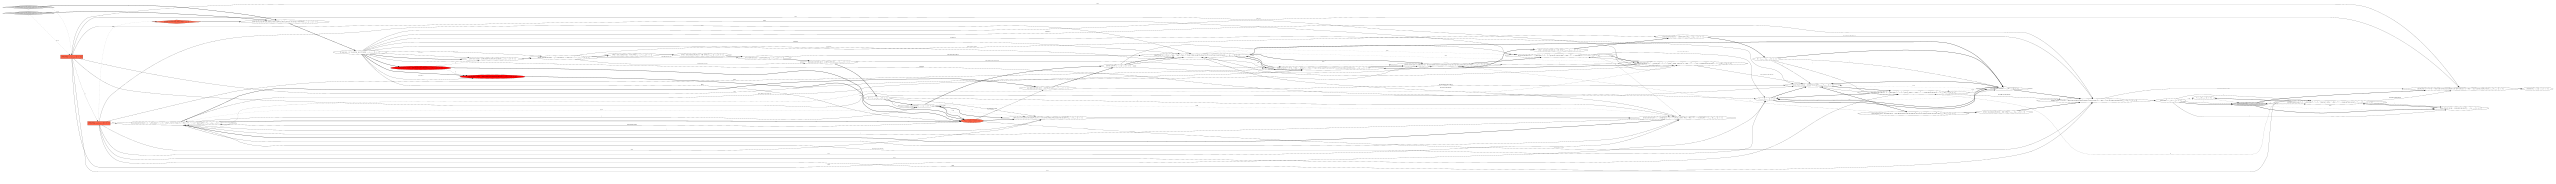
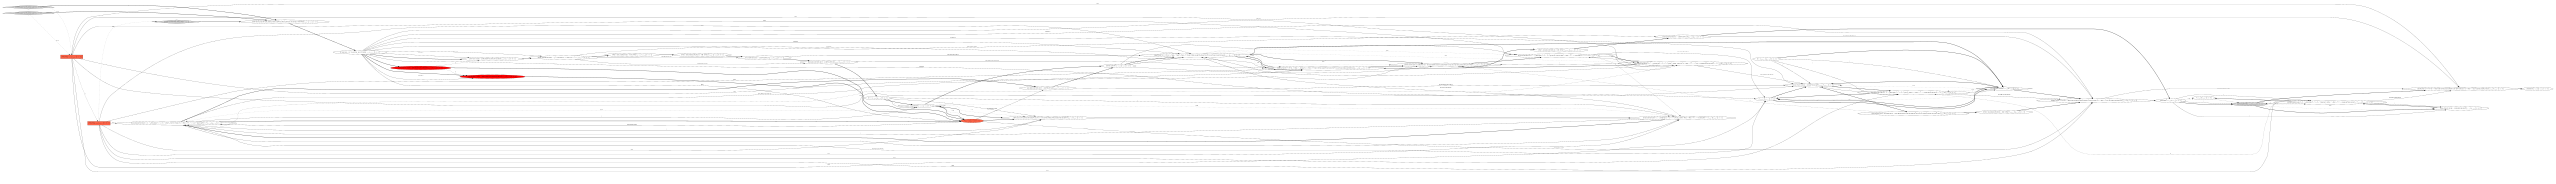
node "doTestFloatPointFunctionQuery['0', '0', '1']": fillcolor tomato -> lightgray
edge "ascNegXpathChecks(0( = assertNumFound@@@23@@@['0', '0', '1']" -> "int i = 0@@@24@@@['0', '0', '1']": now "ascNegXpathChecks(0( = assertNumFound@@@23@@@['0', '0', '1']" -> "clearIndex()@@@31@@@['1', '1', '1']"
